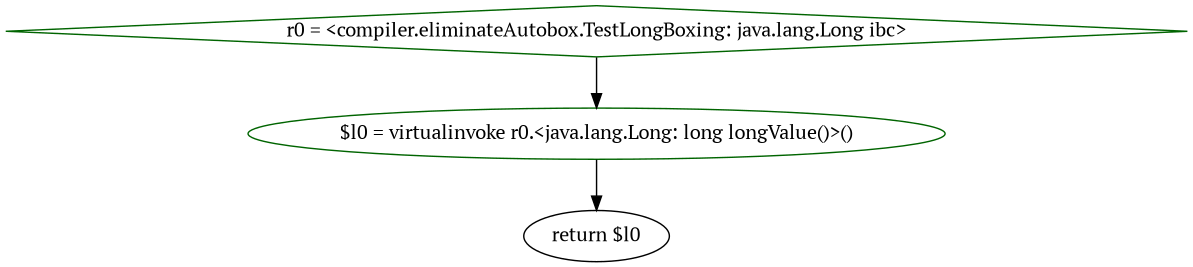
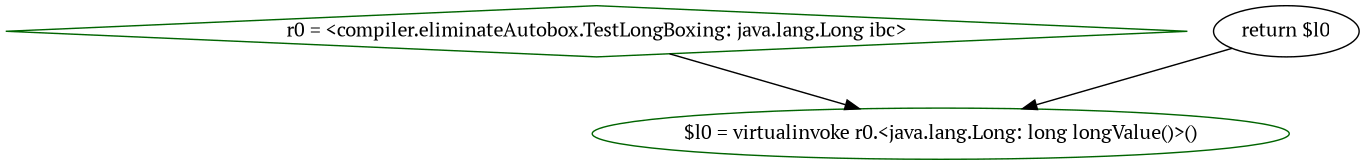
edge "$l0 = virtualinvoke r0.<java.lang.Long: long longValue()>()" -> "return $l0": reversed
